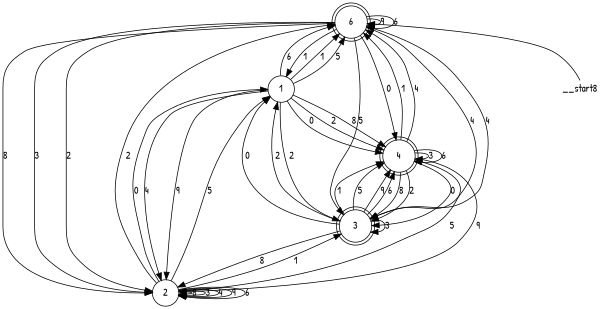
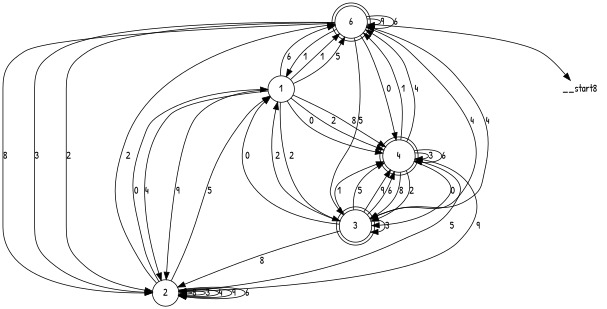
edge "__start8" -> "6": reversed
edge "2" -> "3": removed, label "1"
